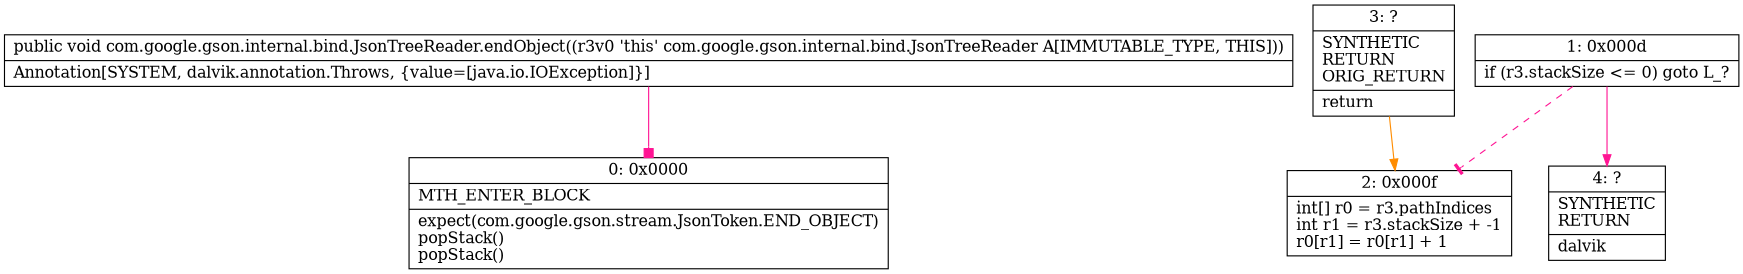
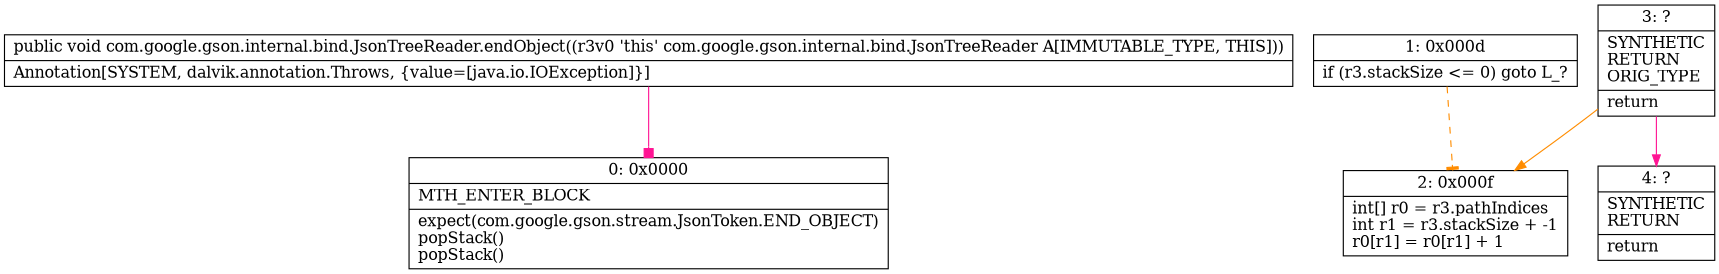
node "3: ?": text "ORIG_RETURN" -> "ORIG_TYPE"
edge "1: 0x000d" -> "4: ?": now "3: ?" -> "4: ?"
edge "1: 0x000d" -> "2: 0x000f": color deeppink -> darkorange
node "4: ?": text "dalvik" -> "return"
